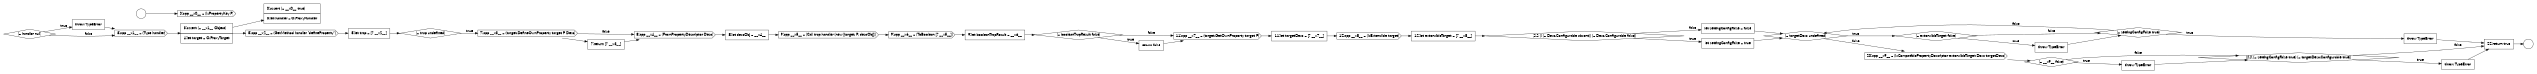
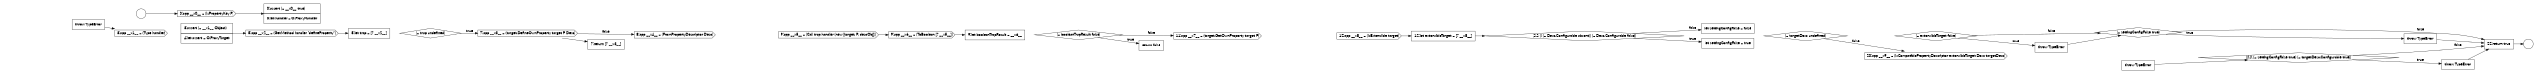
edge "3:assert (= __x1__ Object)" -> "0:assert (= __x0__ true)": now "0:app __x0__ = (IsPropertyKey P)" -> "0:assert (= __x0__ true)"
edge "(= settingConfigFalse true)" -> "(= targetDesc undefined)": now "(= settingConfigFalse true)" -> "22:return true"
edge "let settingConfigFalse = false" -> "(= targetDesc undefined)": removed
edge "3:app __x1__ = (Type handler)" -> "3:assert (= __x1__ Object)": removed
edge "5:let trap = [? __x2__]" -> "(= trap undefined)": removed
node "(= handler null)": removed
node "8:let descObj = __x4__": removed
edge "9:let booleanTrapResult = __x6__" -> "(= booleanTrapResult false)": removed
node "11:let targetDesc = [? __x7__]": removed
edge "(= targetDesc undefined)" -> "(= extensibleTarget false)": removed, label "true"
node "3:assert (= __x1__ Object)": text "4:let target = O.ProxyTarget" -> "4:let assert = O.ProxyTarget"
edge "let settingConfigFalse = true" -> "(= targetDesc undefined)": removed
edge "7:return [? __x3__]" -> "8:app __x4__ = (FromPropertyDescriptor Desc)": removed
edge "return false" -> "11:app __x7__ = (target.GetOwnProperty target P)": removed
node "(= __x9__ false)": removed
